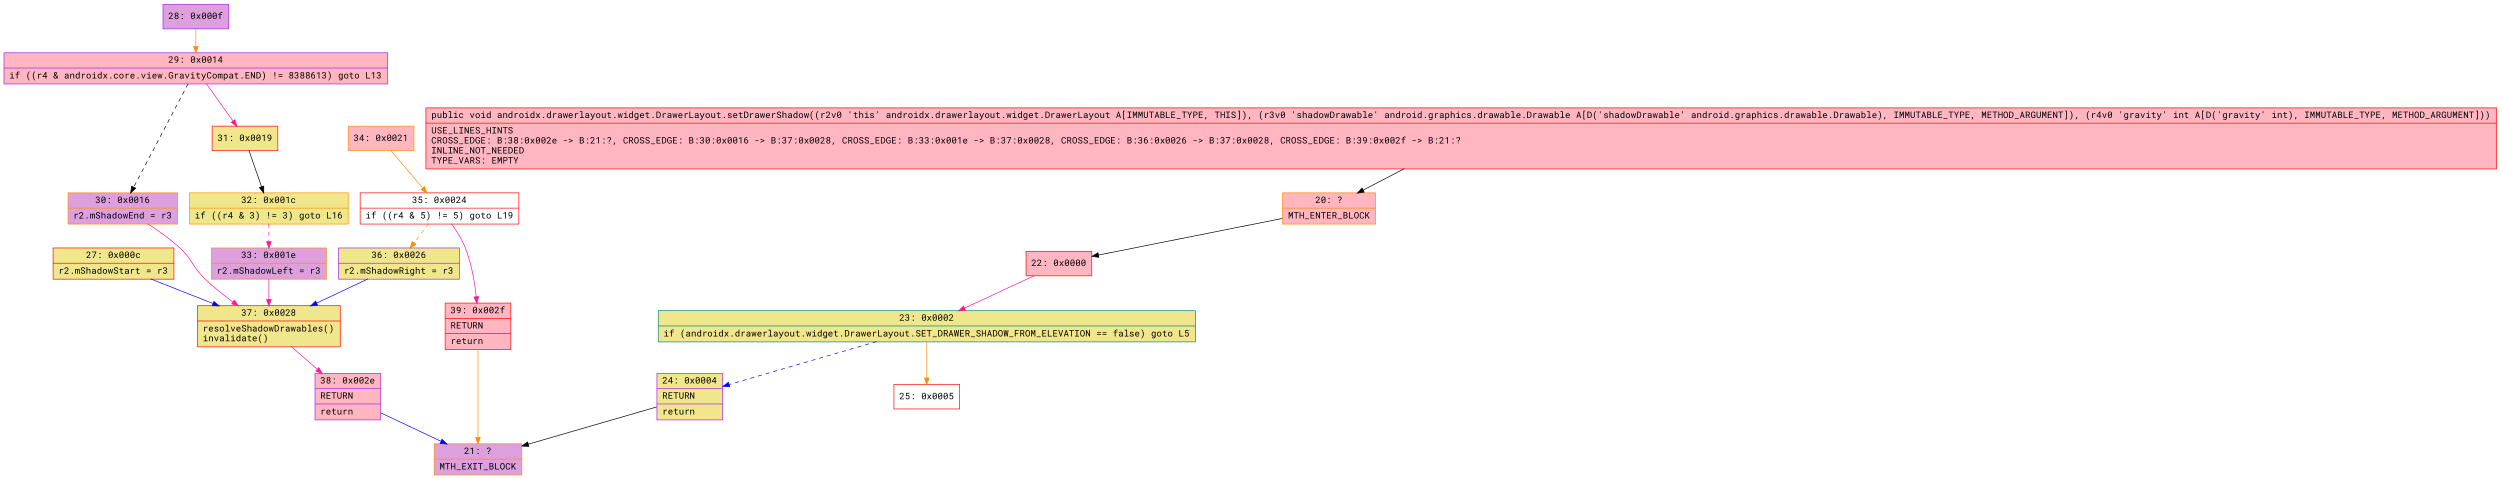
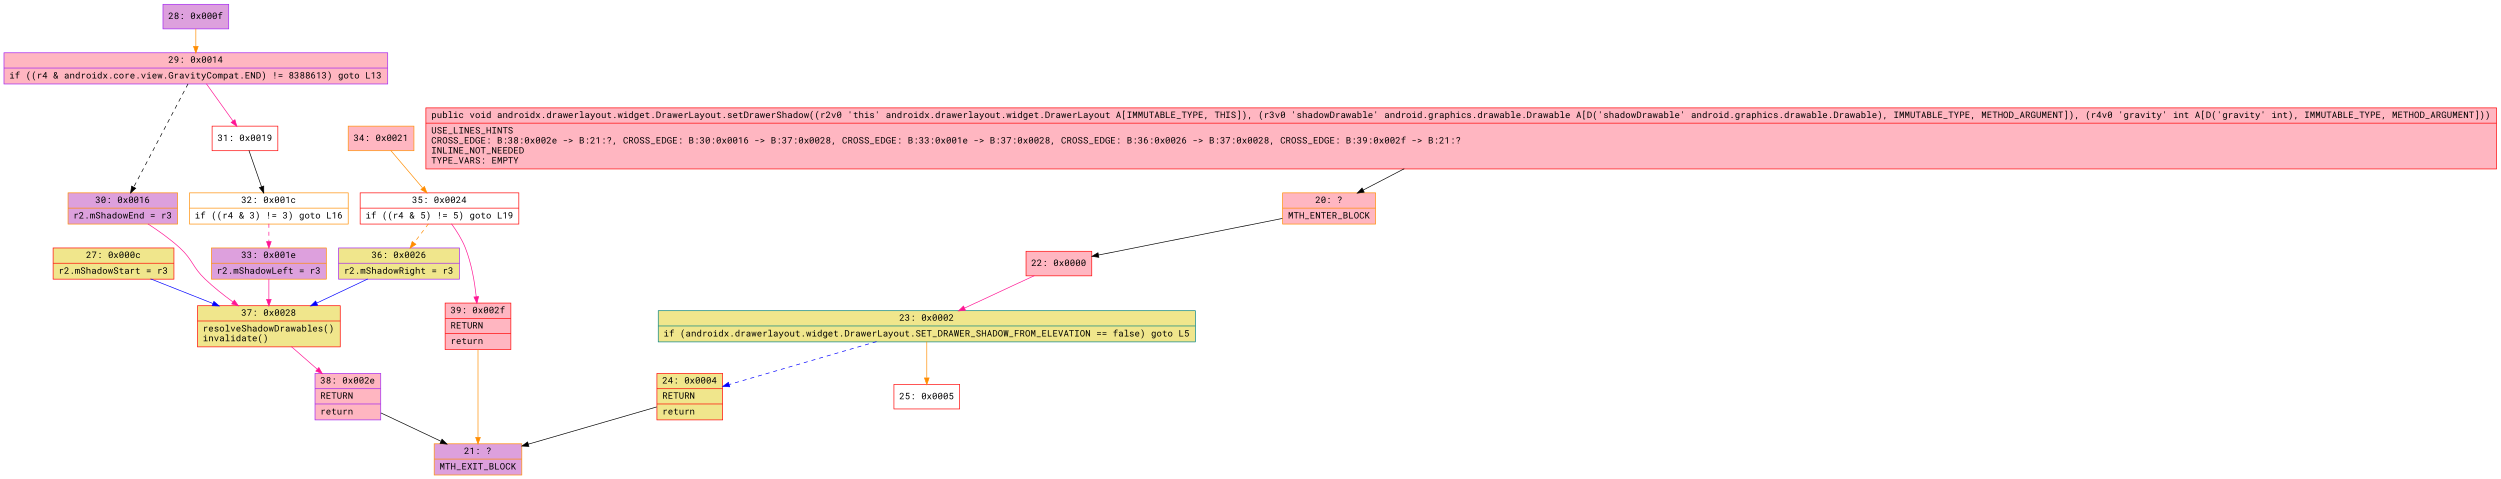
node "31: 0x0019": fillcolor khaki -> white
node "32: 0x001c": fillcolor khaki -> white
node "24: 0x0004": color purple -> red
edge "38: 0x002e" -> "21: ?": color blue -> black
